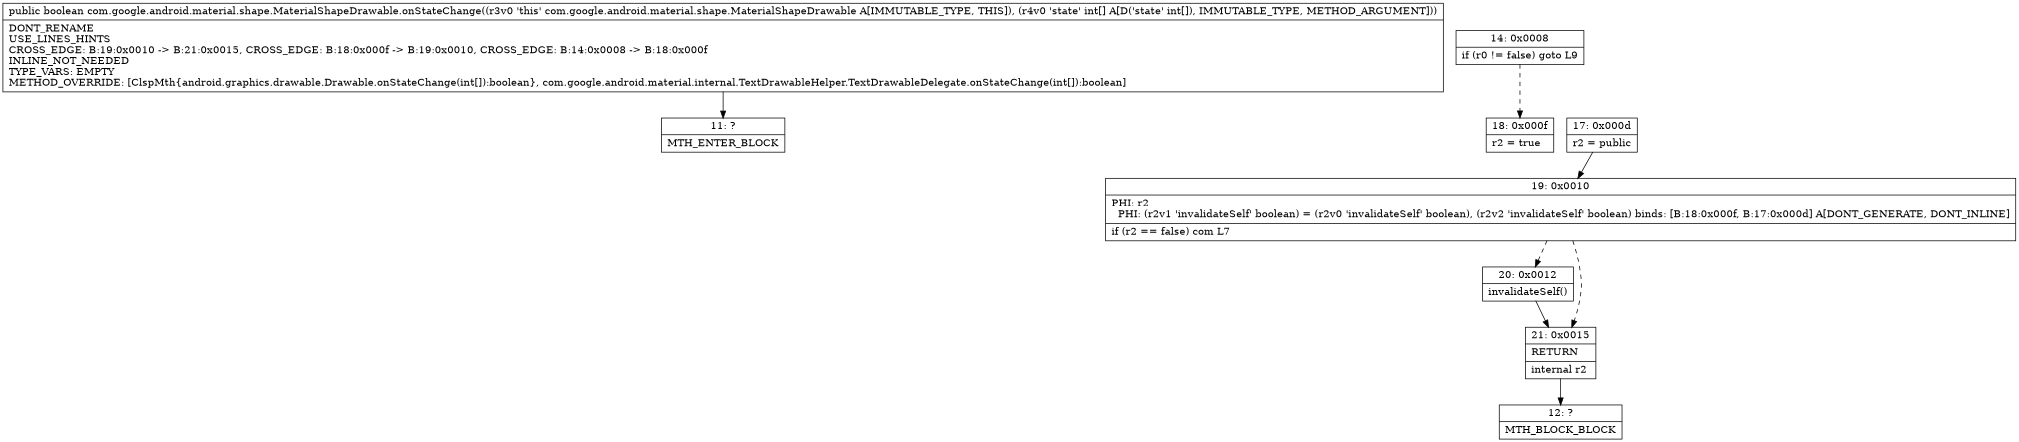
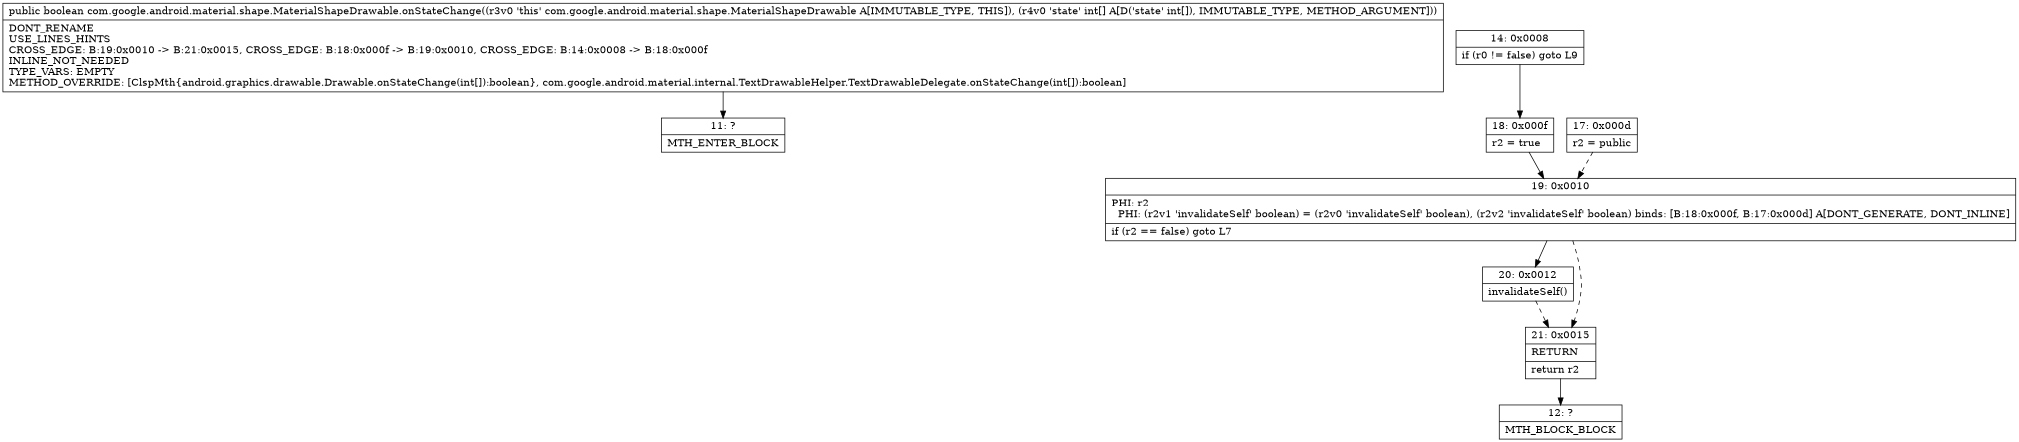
edge "14: 0x0008" -> "18: 0x000f": style dashed -> solid
edge "18: 0x000f" -> "19: 0x0010": added
edge "17: 0x000d" -> "19: 0x0010": style solid -> dashed
node "19: 0x0010": text "if (r2 == false) com L7" -> "if (r2 == false) goto L7"
edge "19: 0x0010" -> "20: 0x0012": style dashed -> solid
edge "20: 0x0012" -> "21: 0x0015": style solid -> dashed
node "21: 0x0015": text "internal r2" -> "return r2"
